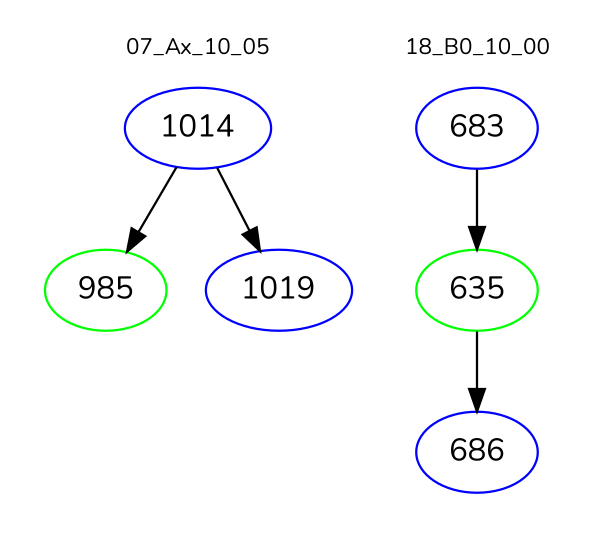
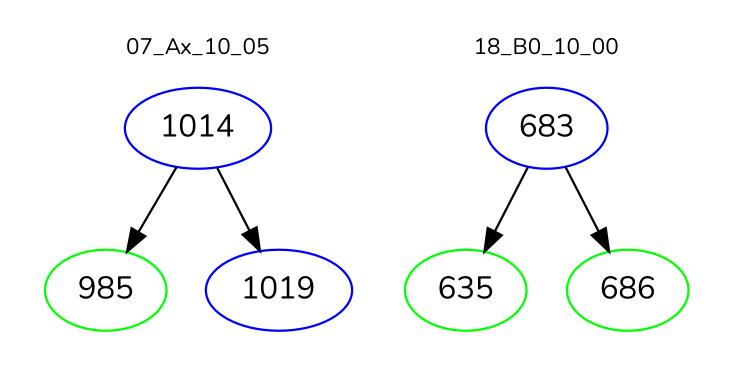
edge "635" -> "686": now "683" -> "686"
node "686": color blue -> green
